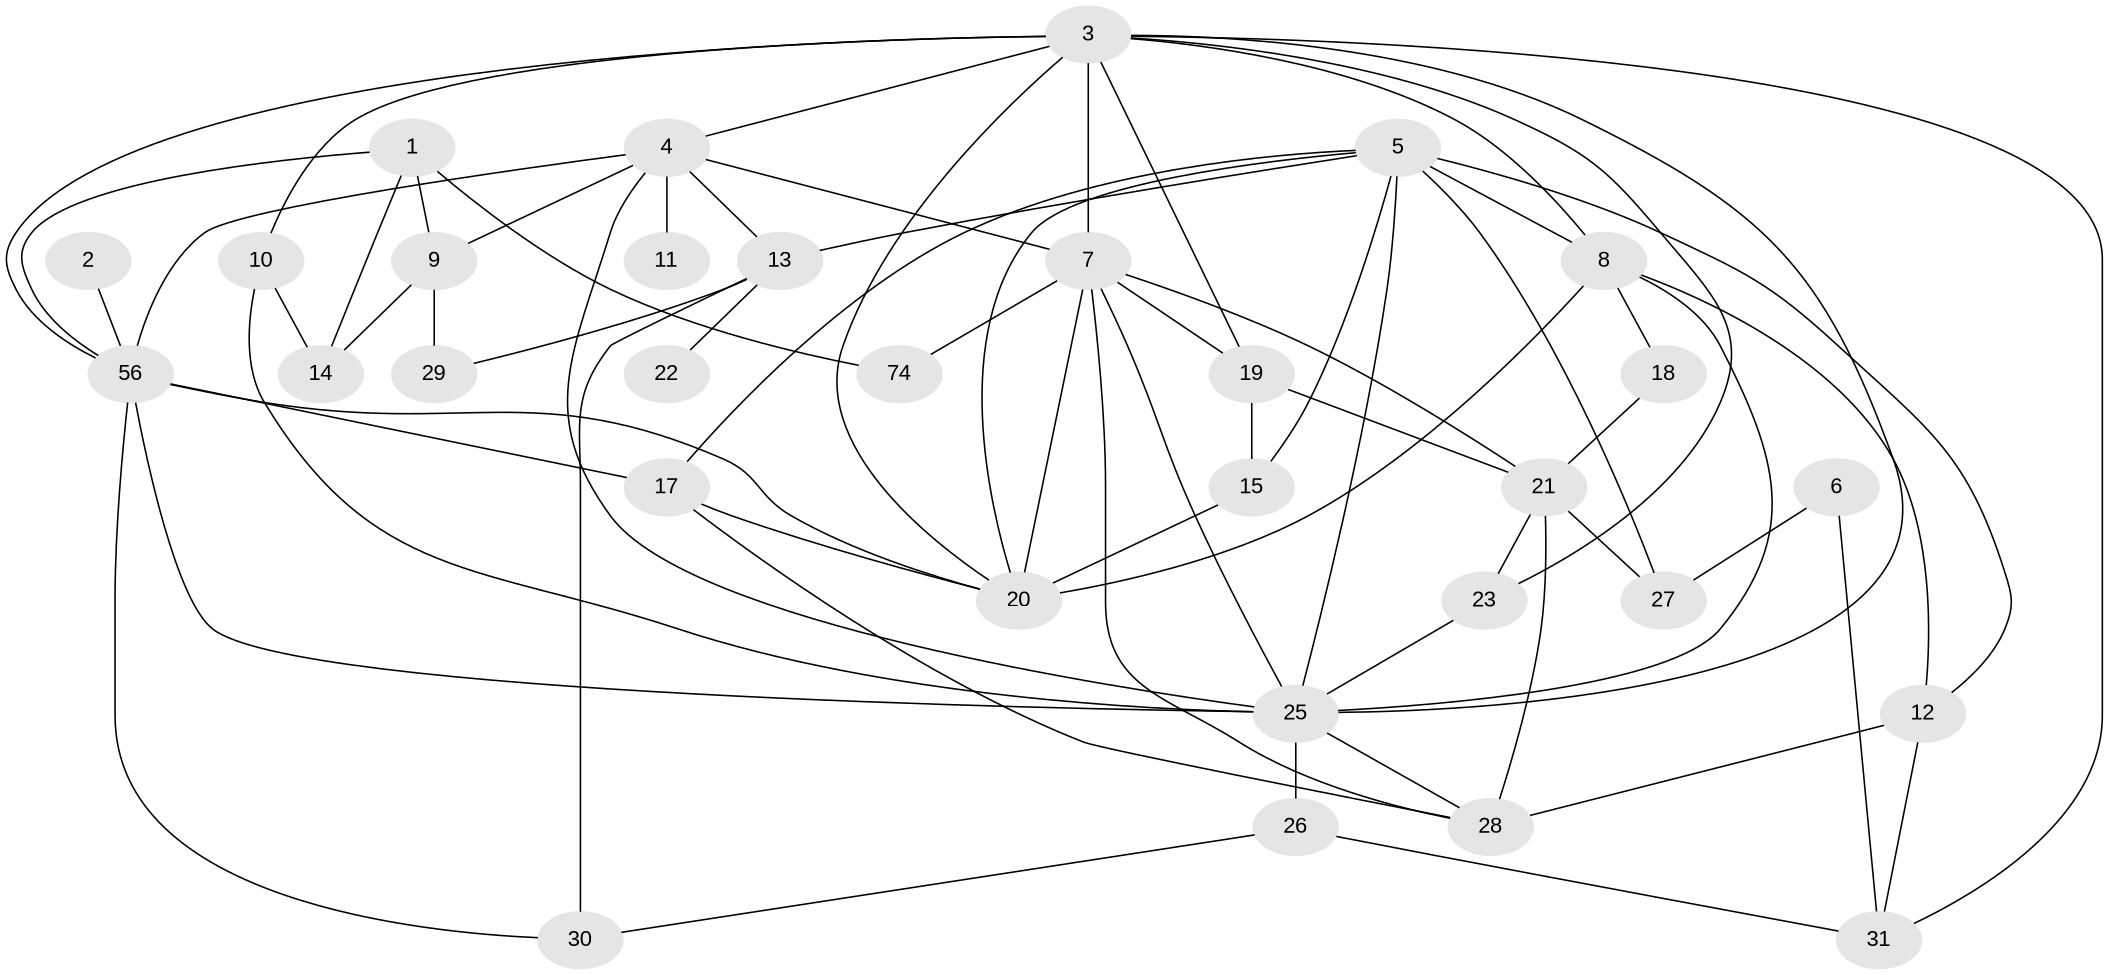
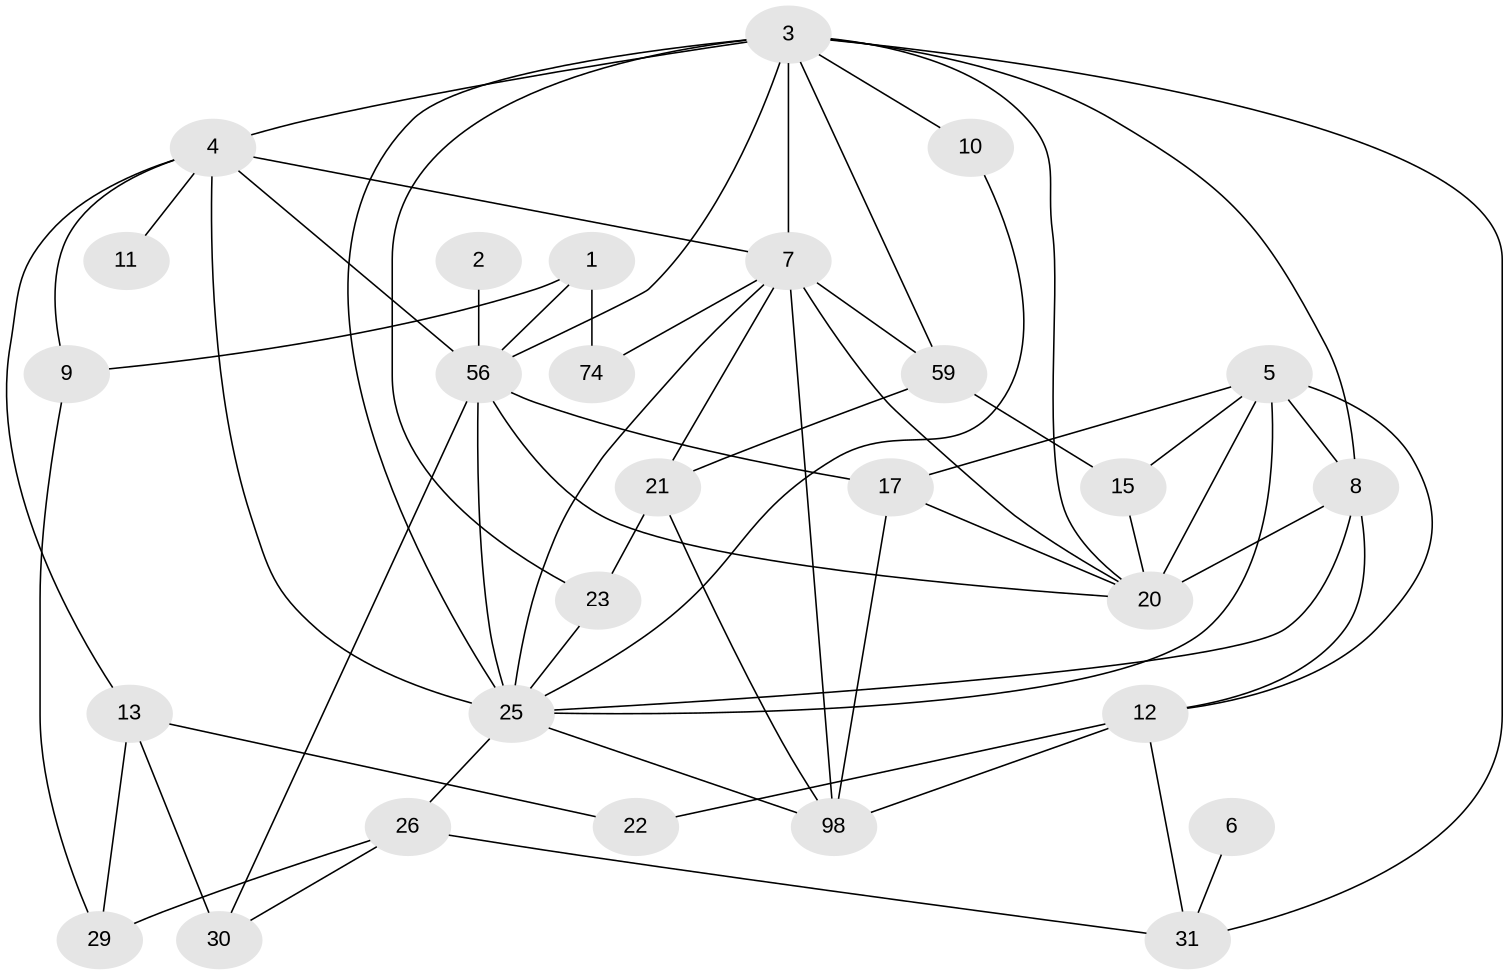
edge "5" -- "13": removed
node "14": removed
node "19": label "19" -> "59"
node "18": removed
node "27": removed
edge "12" -- "22": added
node "28": label "28" -> "98"
edge "26" -- "29": added
